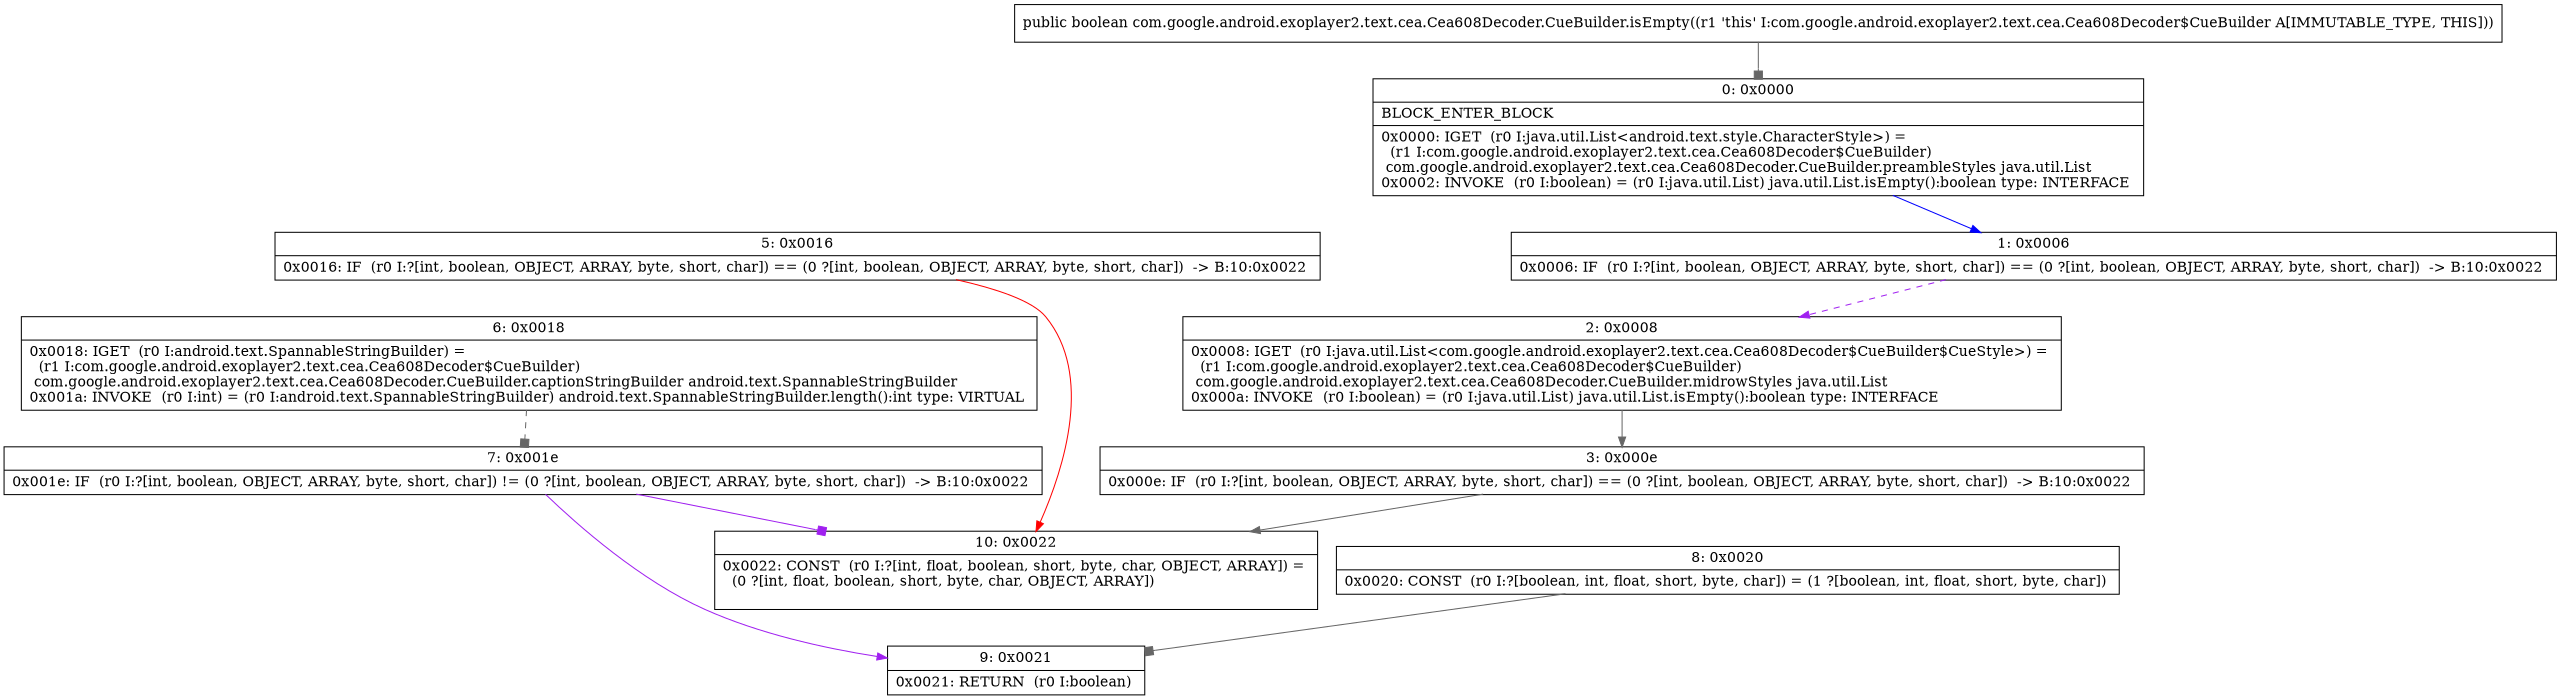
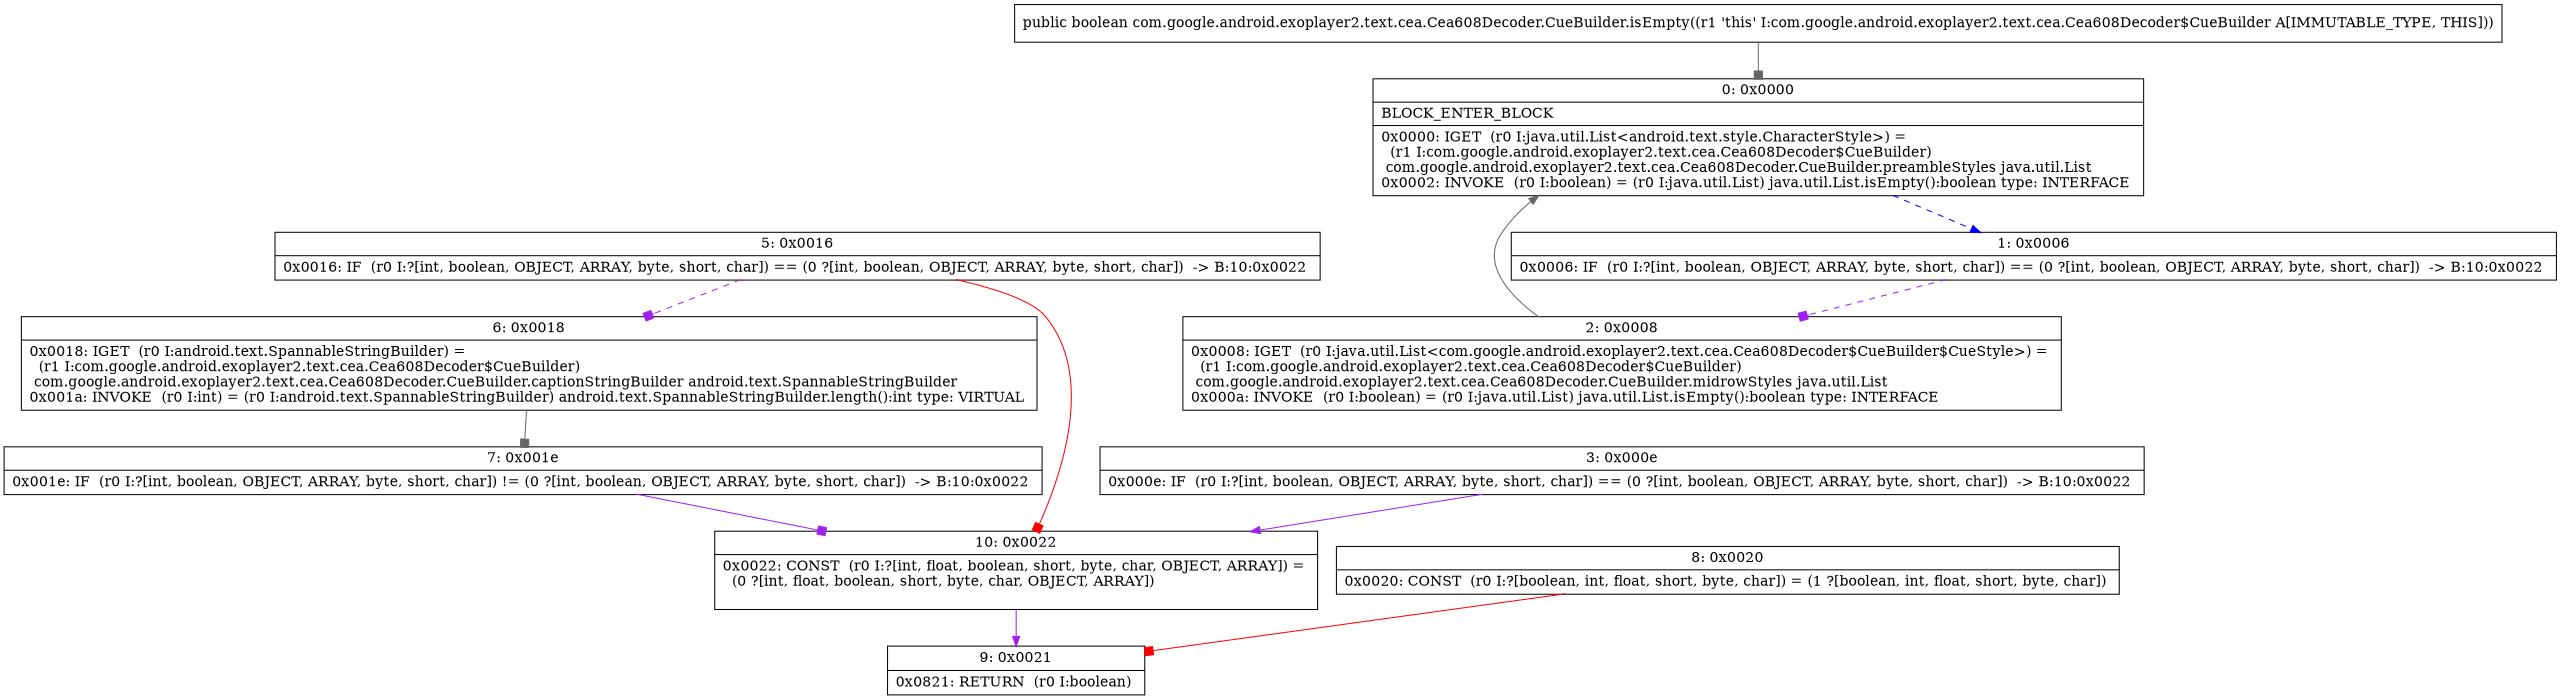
edge "0: 0x0000" -> "1: 0x0006": style solid -> dashed
edge "5: 0x0016" -> "6: 0x0018": added
edge "1: 0x0006" -> "2: 0x0008": arrowhead normal -> box
edge "5: 0x0016" -> "10: 0x0022": arrowhead normal -> box
edge "6: 0x0018" -> "7: 0x001e": style dashed -> solid
edge "2: 0x0008" -> "3: 0x000e": now "2: 0x0008" -> "0: 0x0000"
edge "3: 0x000e" -> "10: 0x0022": color gray40 -> purple
edge "7: 0x001e" -> "9: 0x0021": now "10: 0x0022" -> "9: 0x0021"
edge "8: 0x0020" -> "9: 0x0021": color gray40 -> red
node "9: 0x0021": text "0x0021: RETURN  (r0 I:boolean)" -> "0x0821: RETURN  (r0 I:boolean)"
